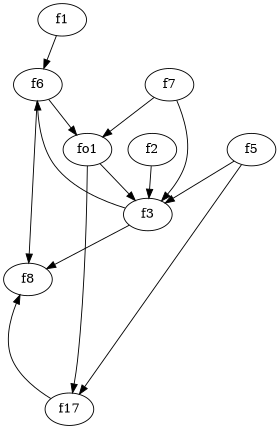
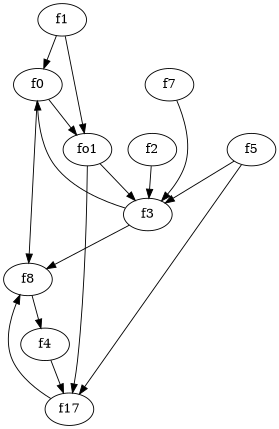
node "f6": label "f6" -> "f0"
edge "f7" -> "fo1": now "f1" -> "fo1"
node "f4": added
